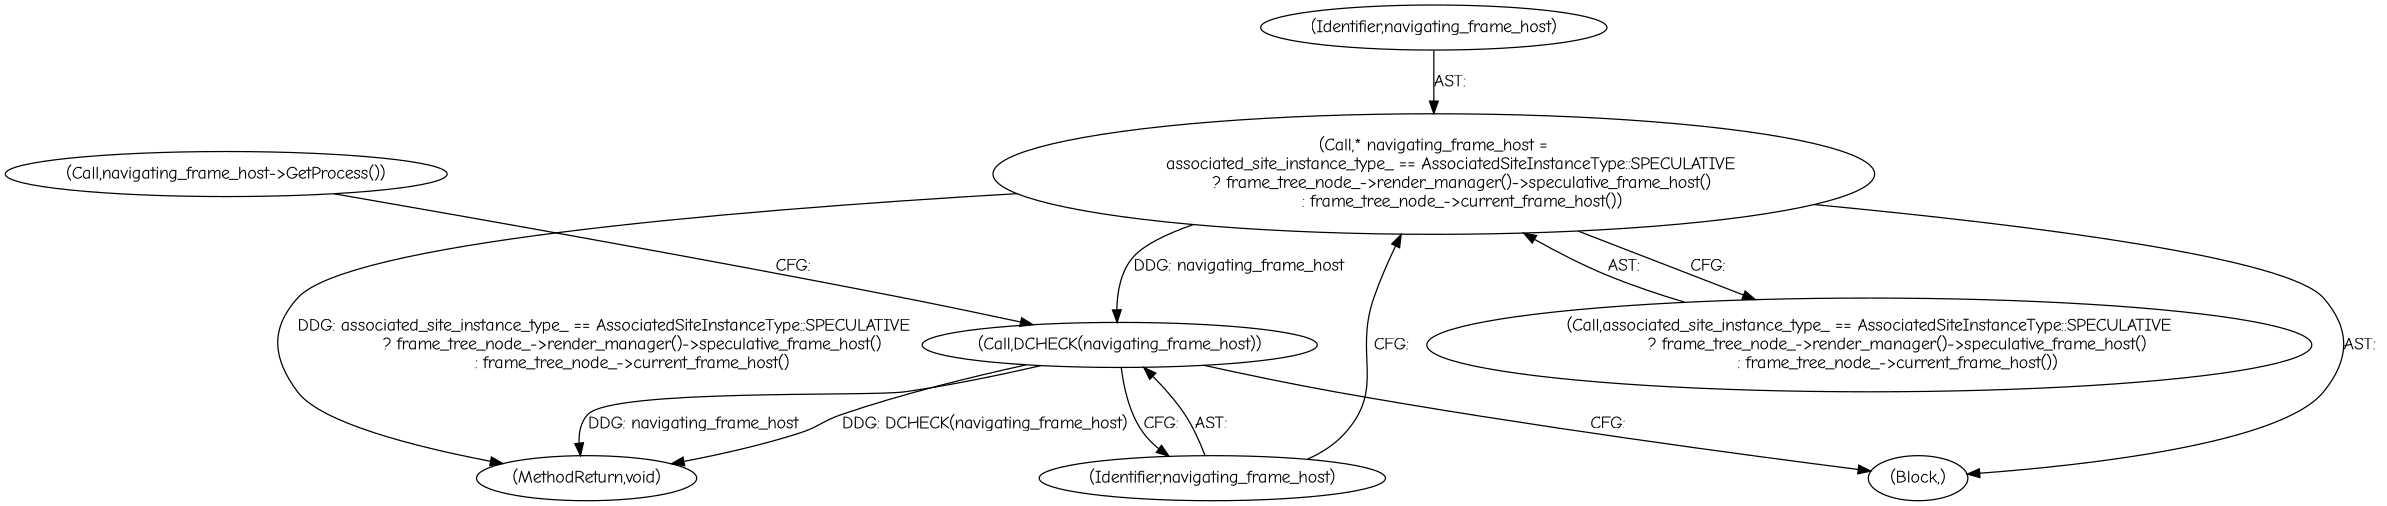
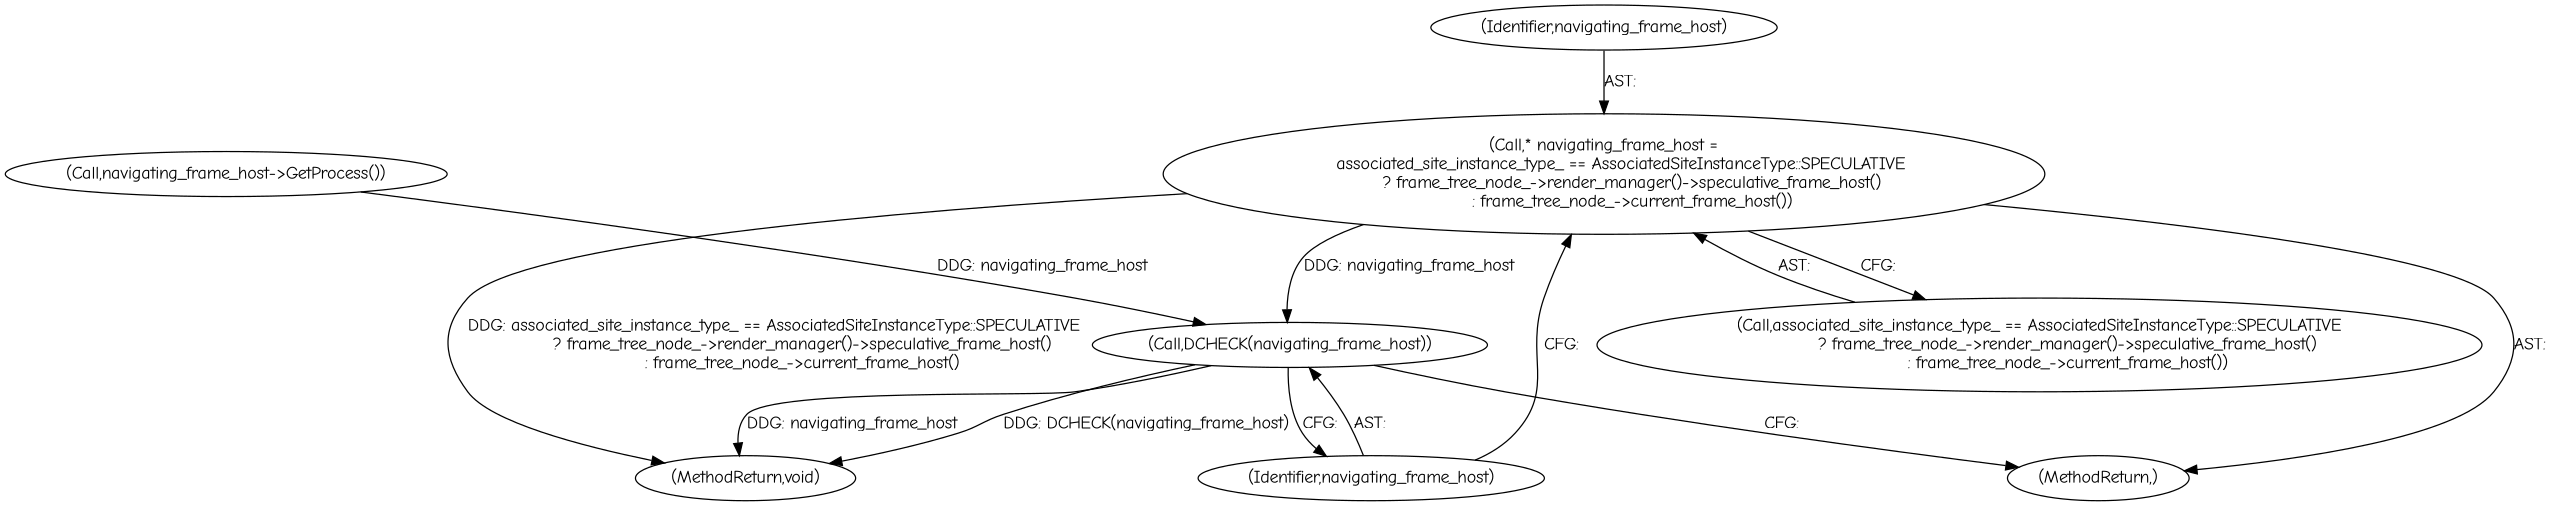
edge "(Call,navigating_frame_host->GetProcess())" -> "(Call,DCHECK(navigating_frame_host))": label "CFG: " -> "DDG: navigating_frame_host"
node "(Block,)": label "(Block,)" -> "(MethodReturn,)"
